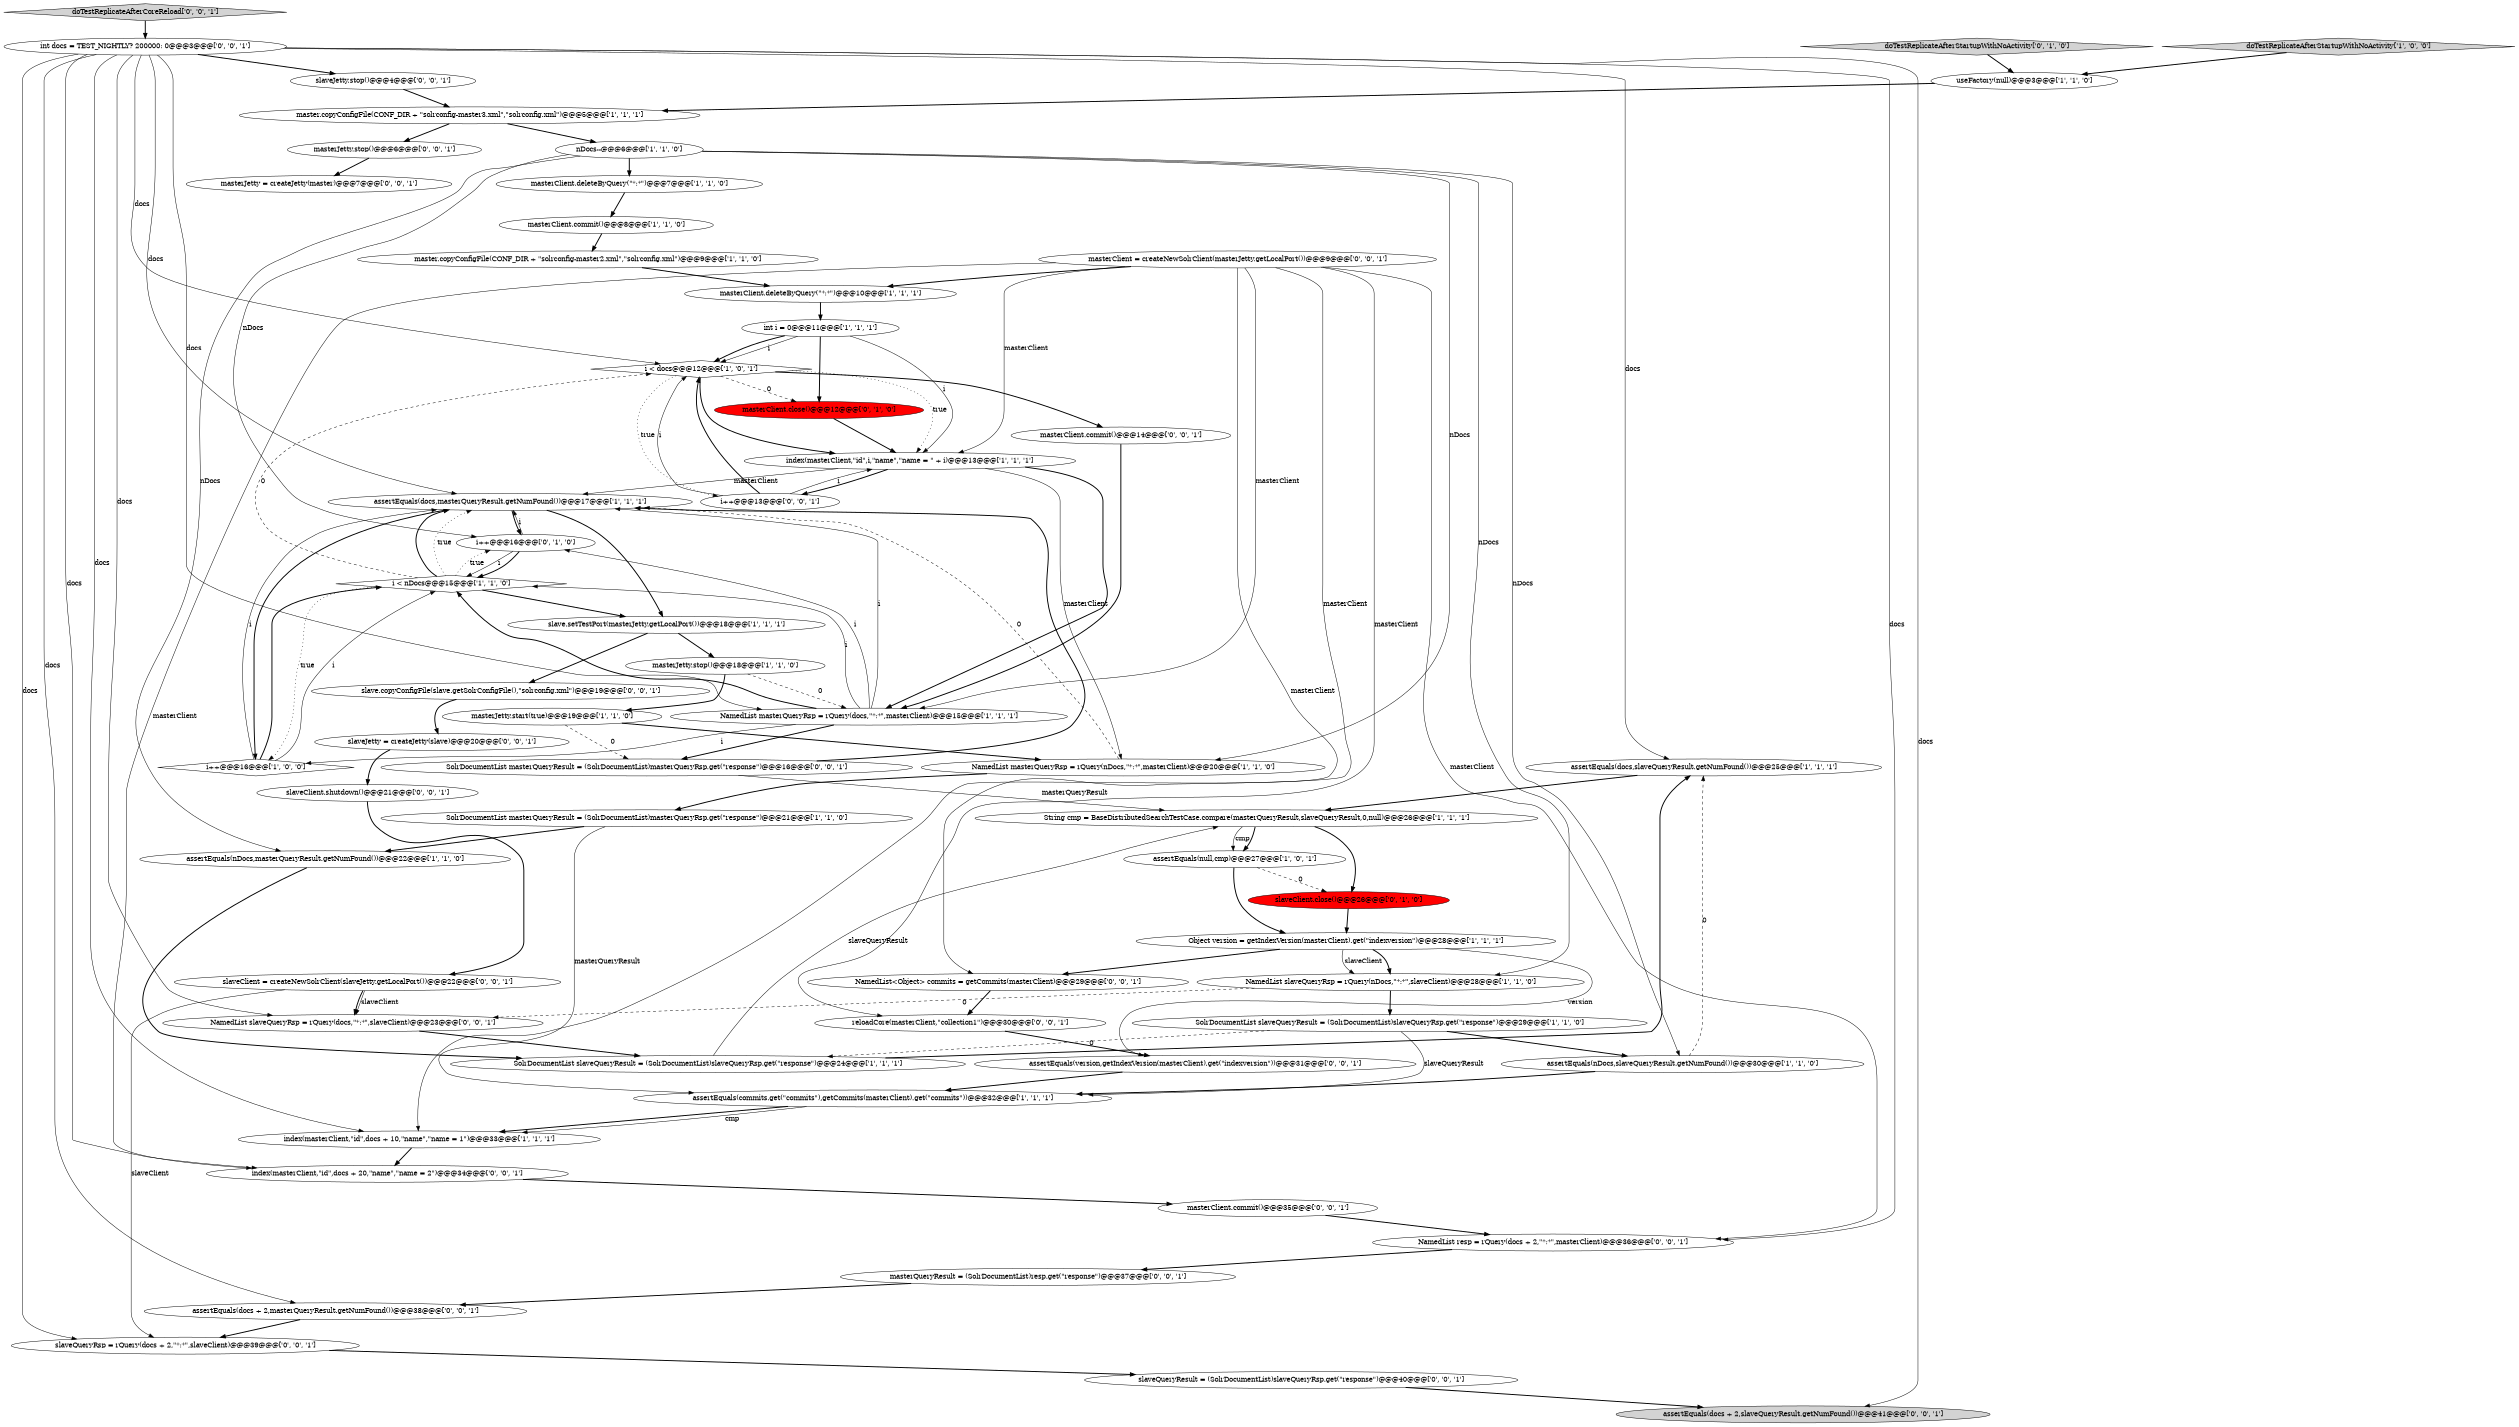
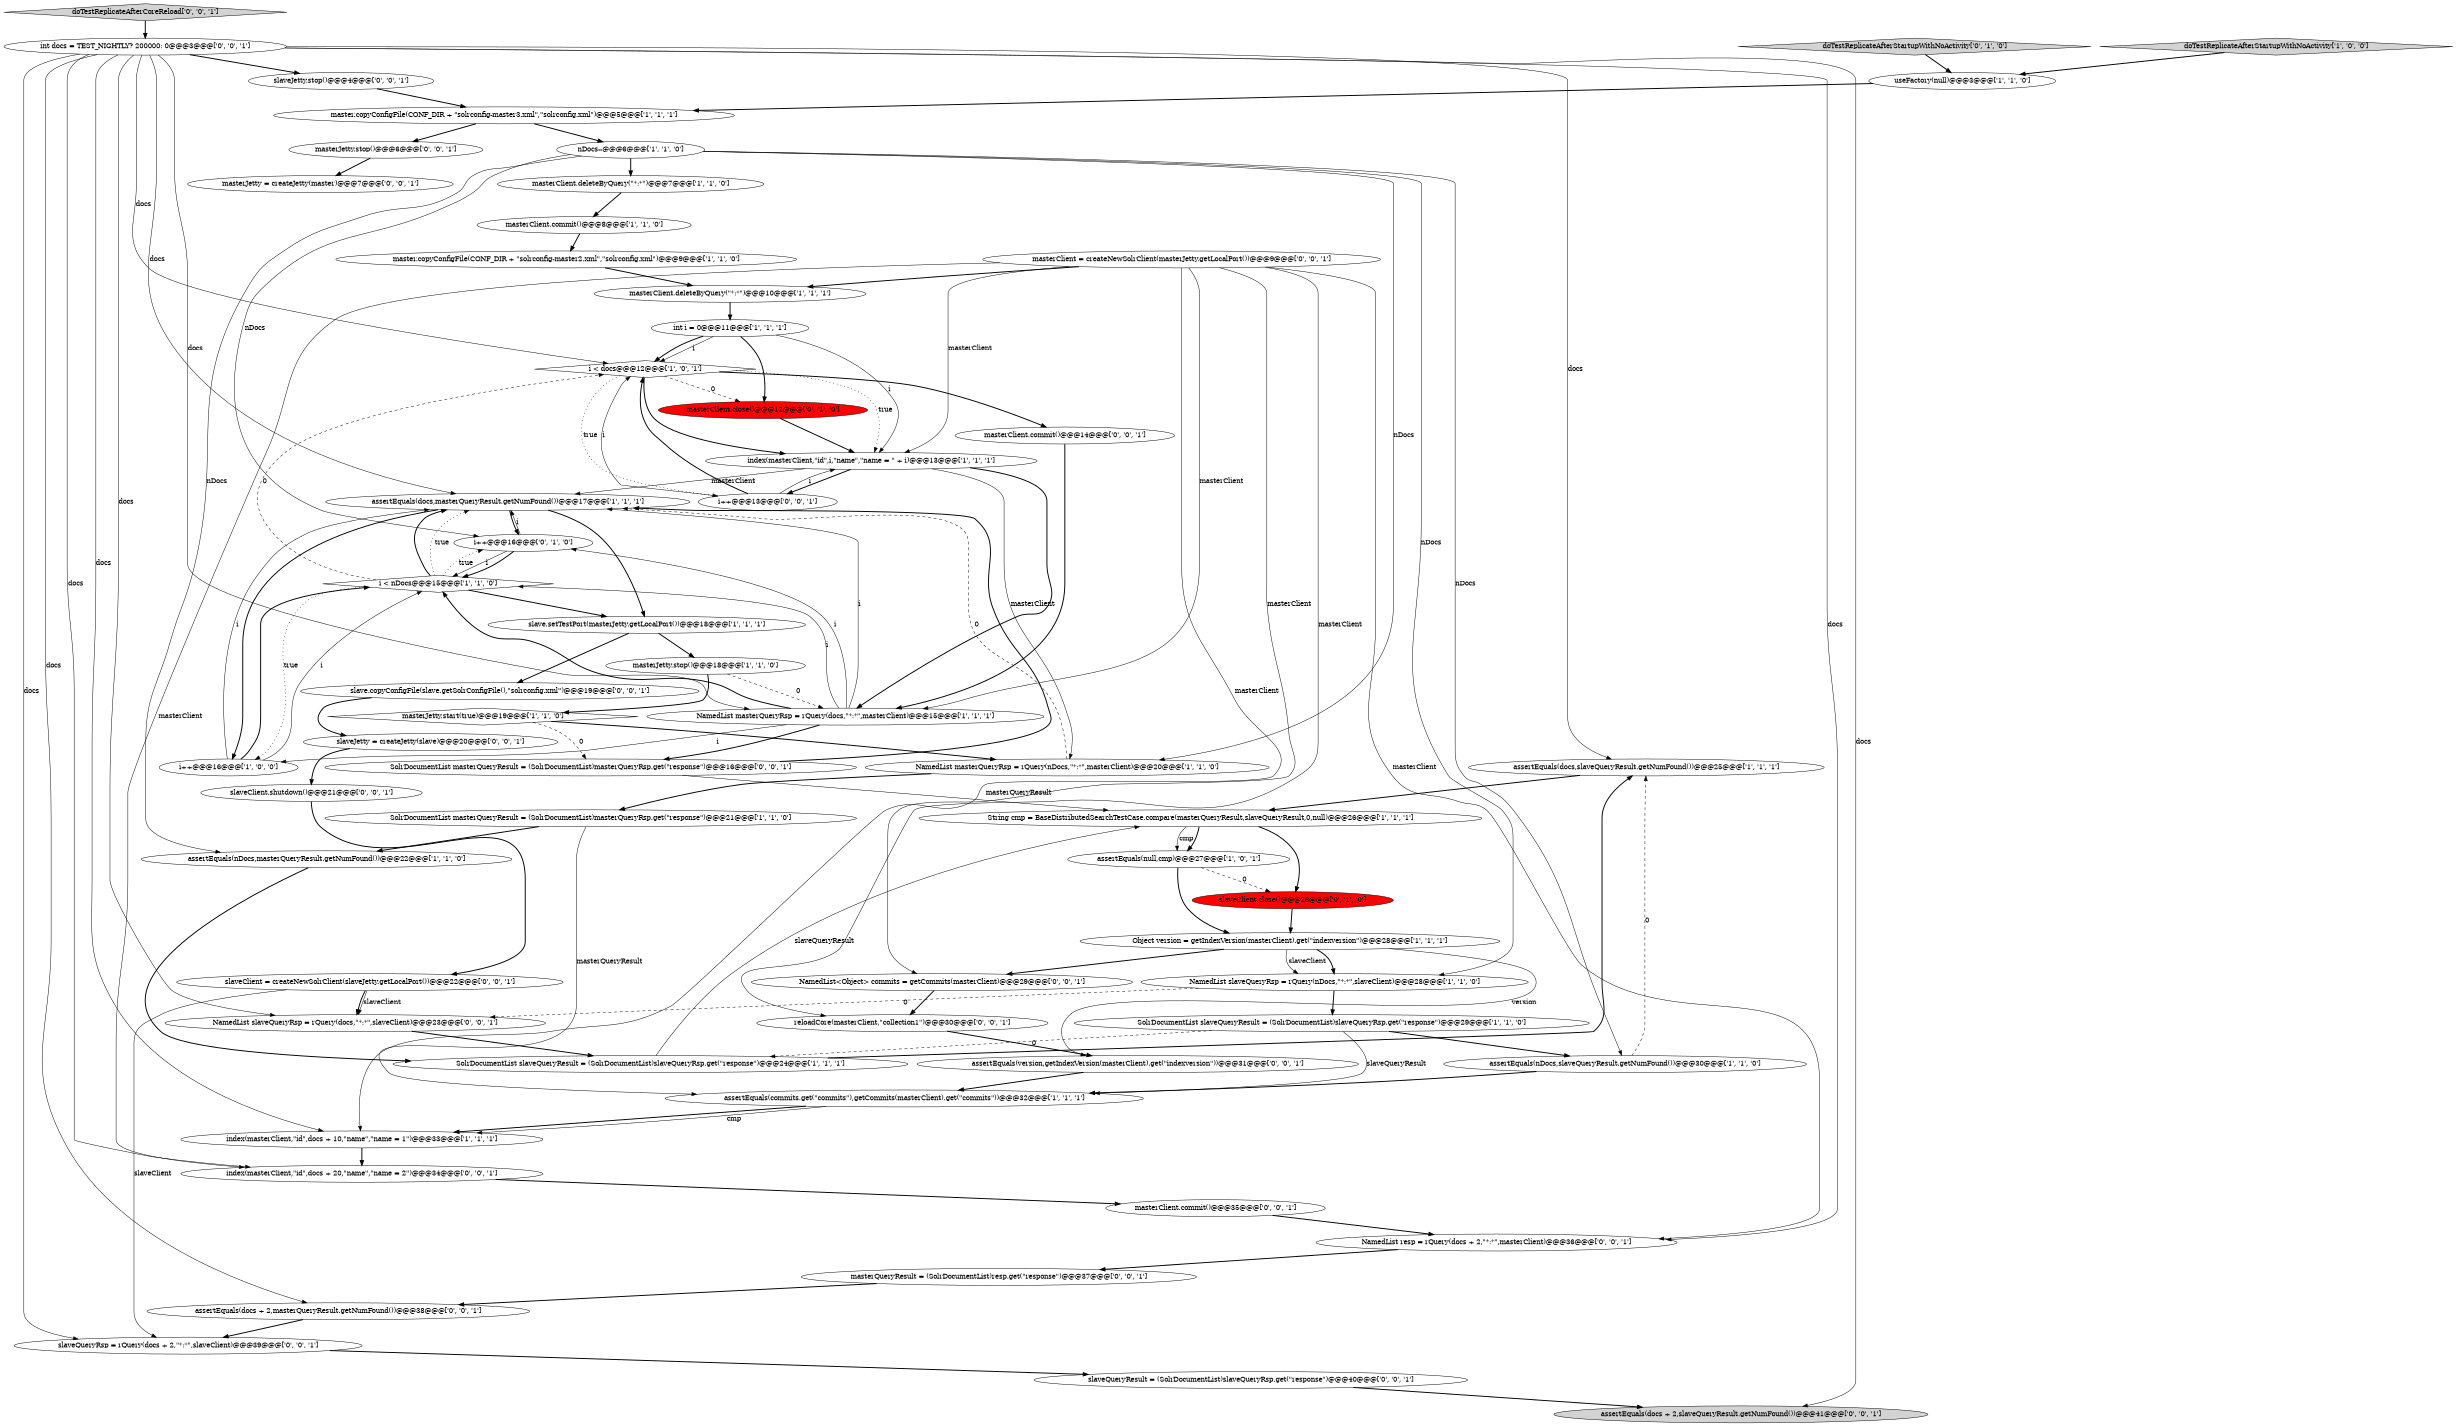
node "masterJetty.start(true)@@@19@@@['1', '1', '0']": shape ellipse -> diamond
node "i++@@@16@@@['1', '0', '0']": shape diamond -> ellipse
